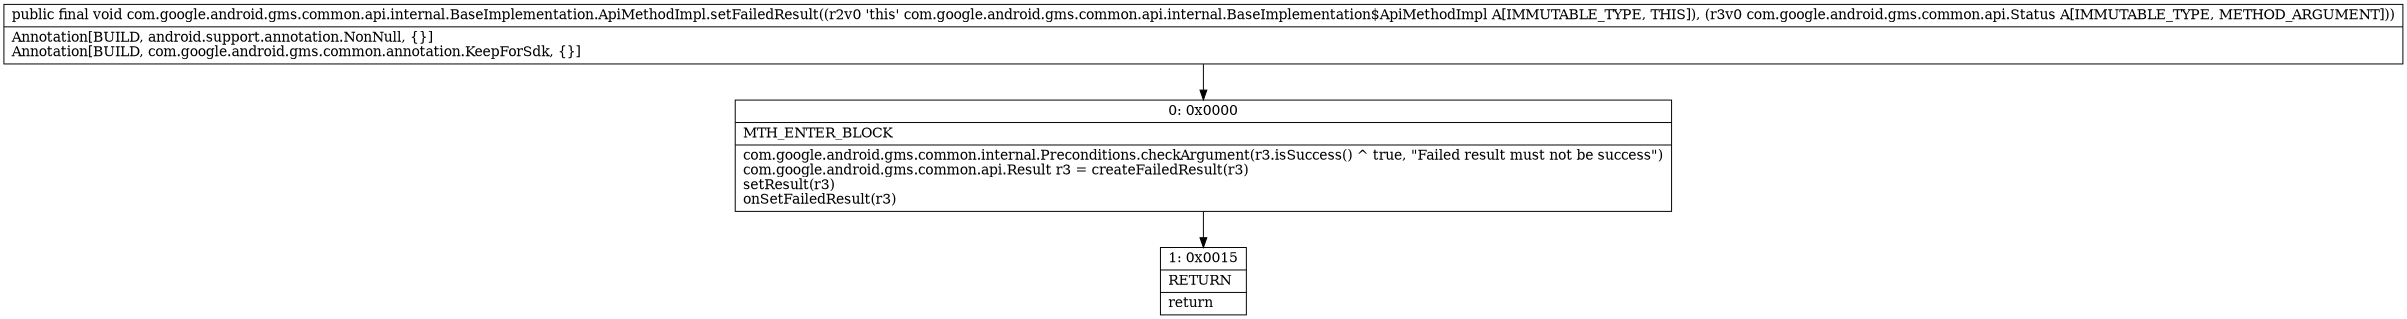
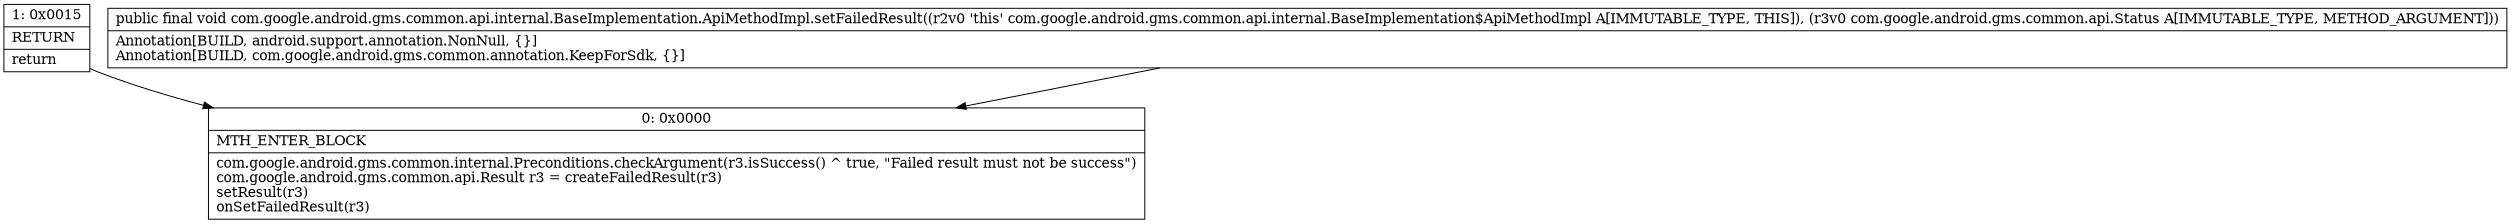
edge "0: 0x0000" -> "1: 0x0015": reversed
